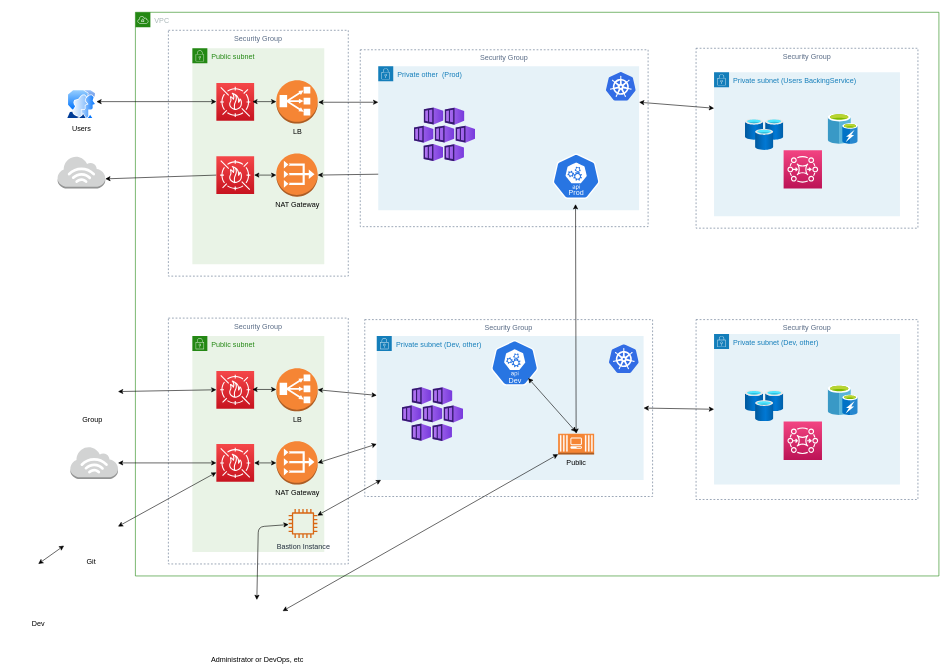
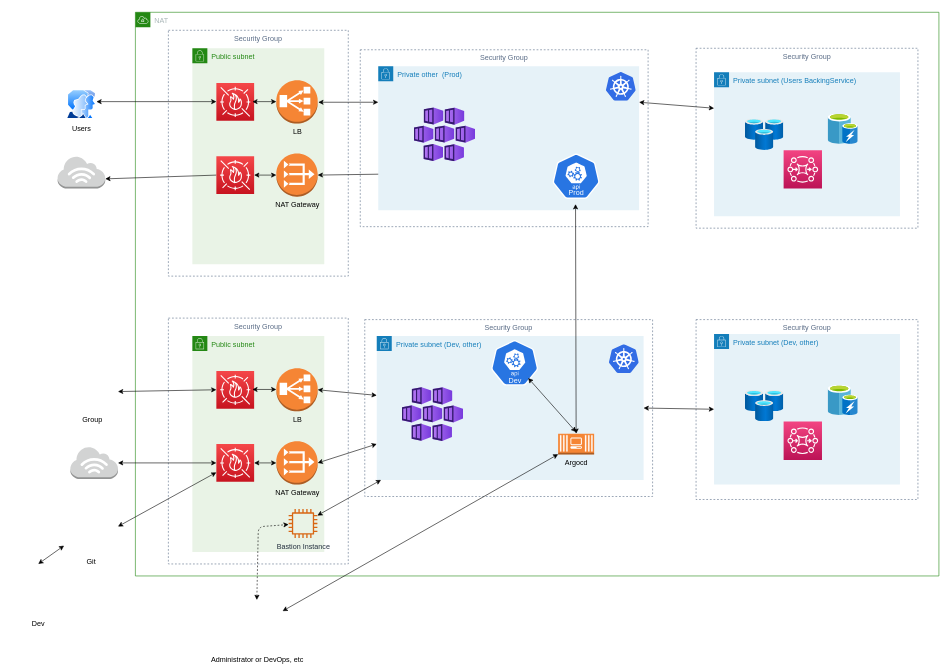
node "VPC": label "VPC" -> "NAT"
node "Public": label "Public" -> "Argocd"
edge "Bastion Instance" -- "Administrator or DevOps, etc": style solid -> dashed
